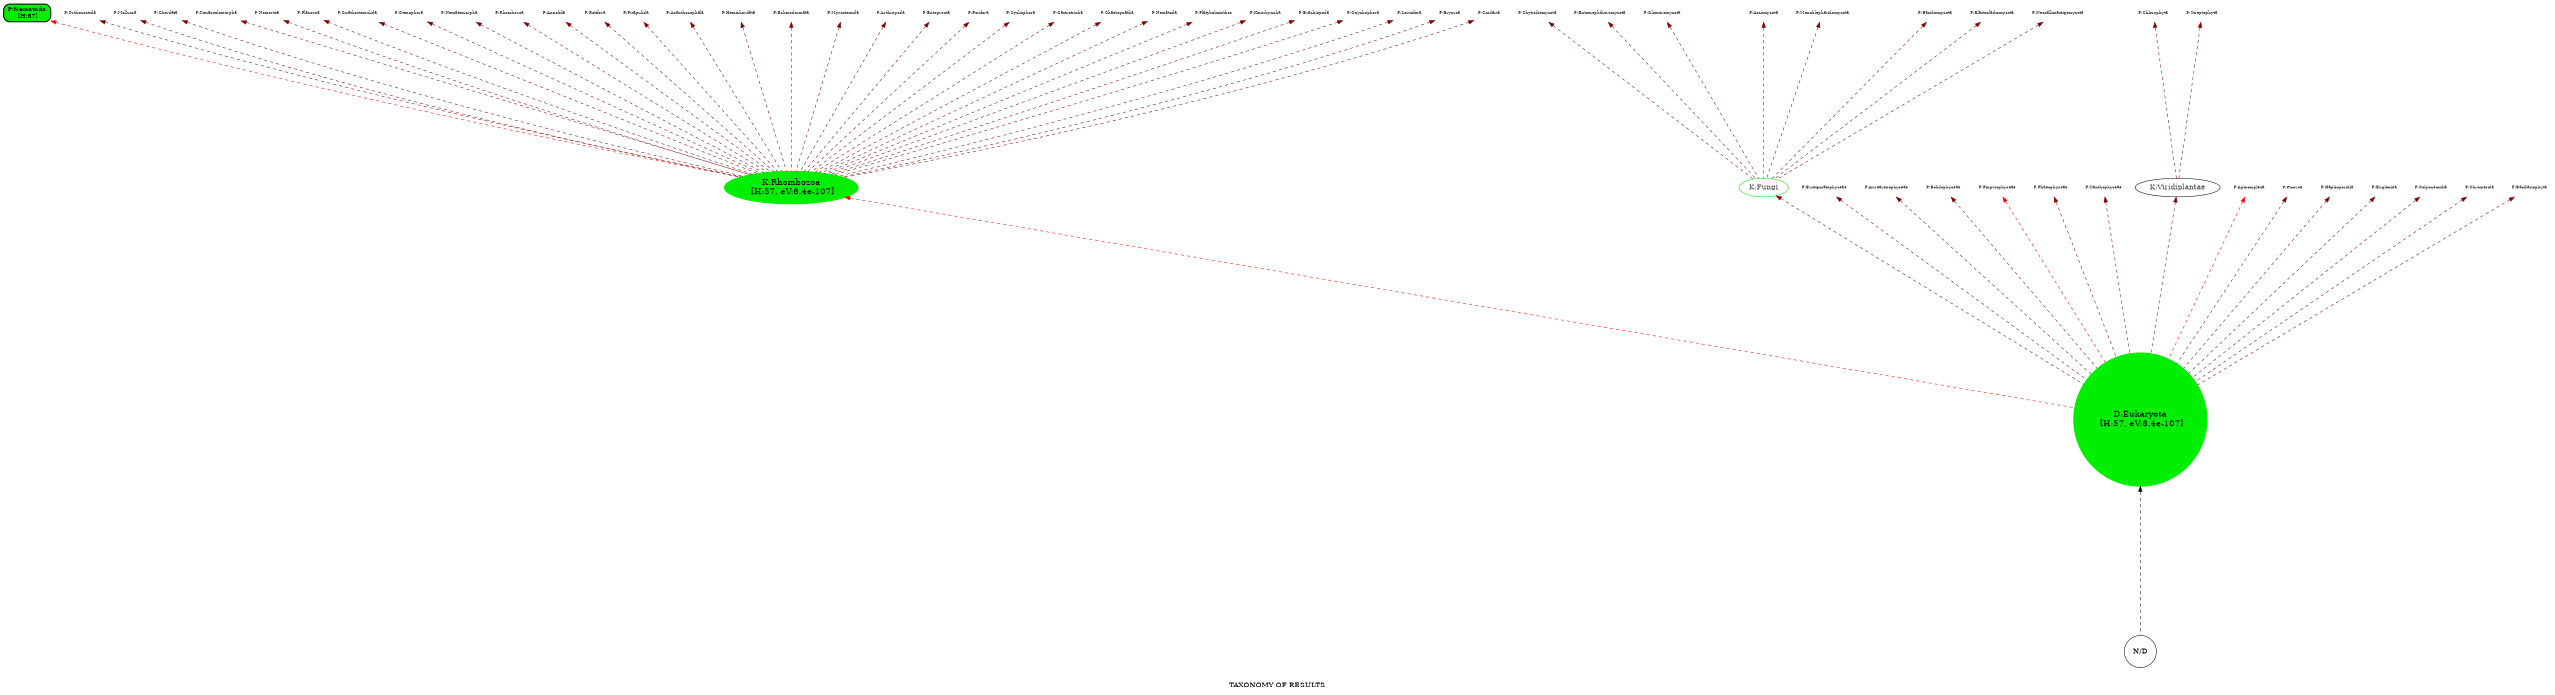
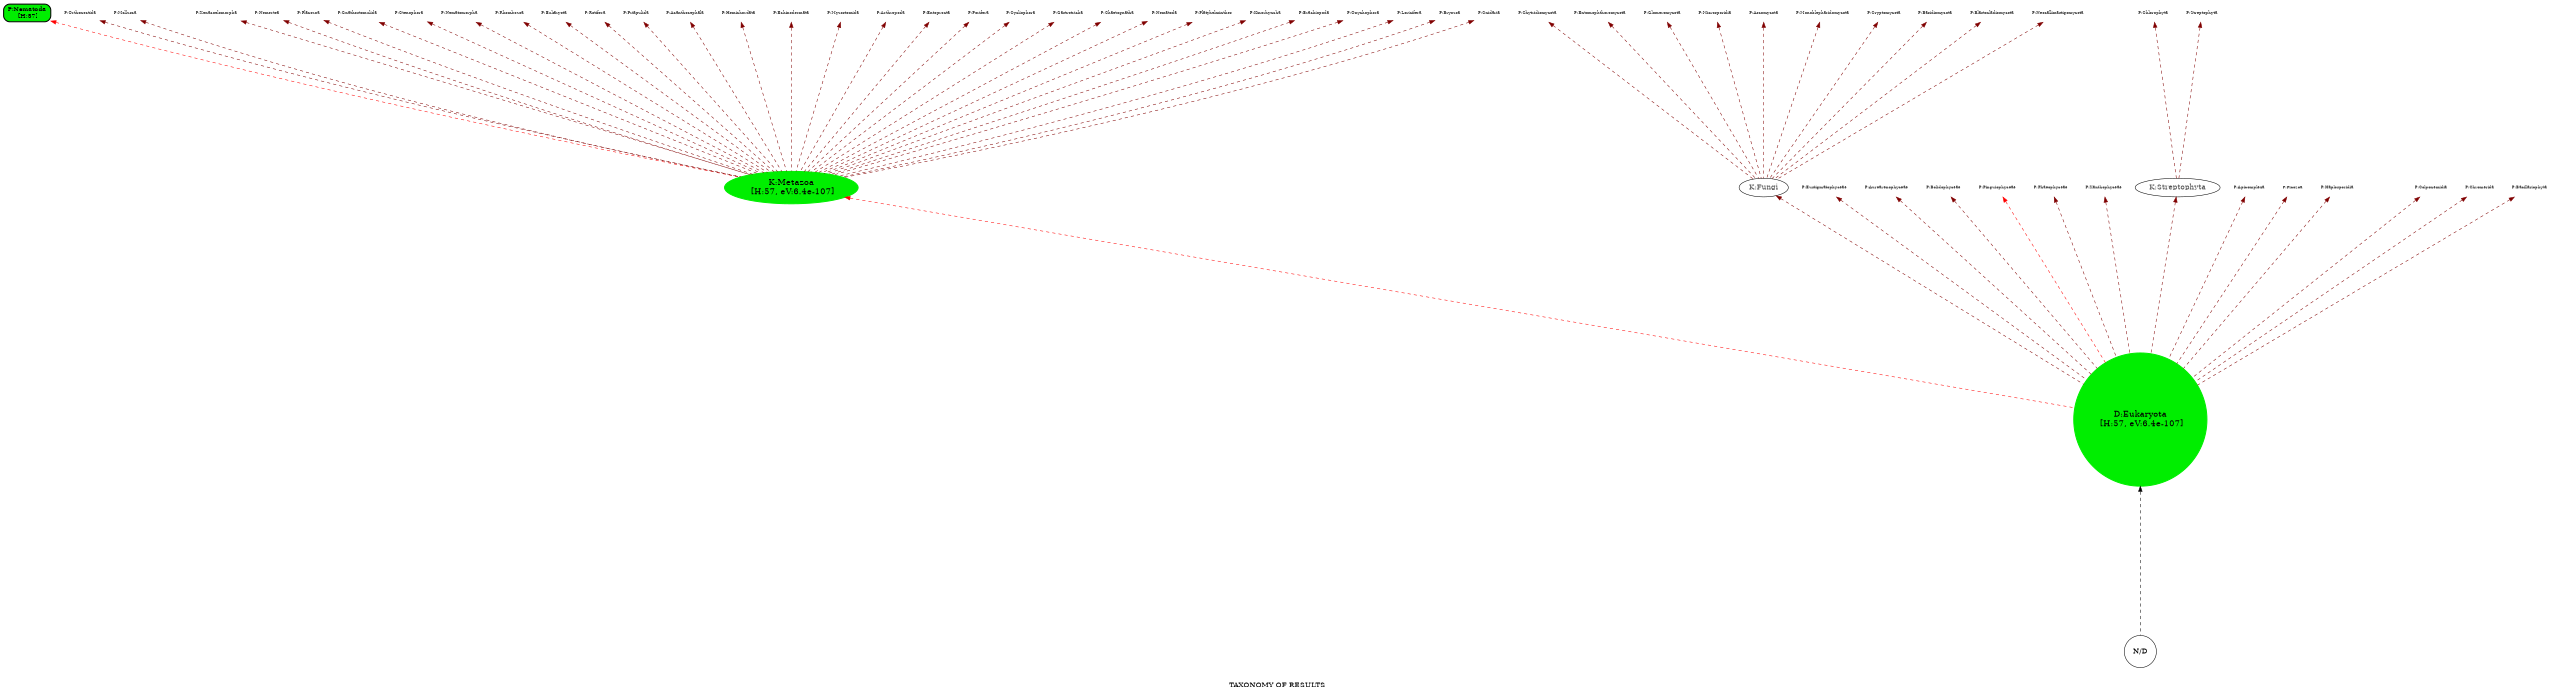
node "P:Chordata": removed
node "P:Annelida": label "P:Annelida" -> "P:Eukaryota"
node "P:Microsporidia": added
node "P:Cryptomycota": added
node "K:Rhombozoa [H:57, eV:6.4e-107]": label "K:Rhombozoa [H:57, eV:6.4e-107]" -> "K:Metazoa [H:57, eV:6.4e-107]"
node "K:Fungi": color #00ee00 -> black
node "K:Viridiplantae": label "K:Viridiplantae" -> "K:Streptophyta"
node "P:Euglenida": removed
edge "D:Eukaryota [H:57, eV:6.4e-107]" -> "P:Apicomplexa": color #ff0000 -> #800000
